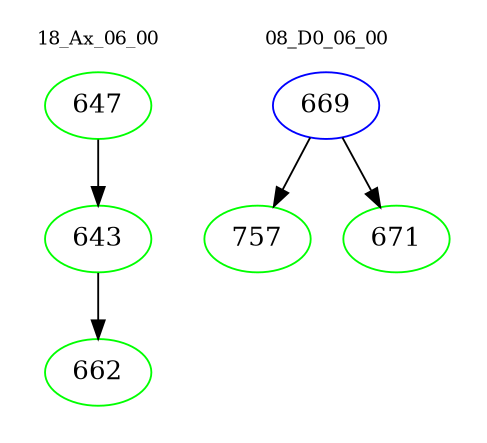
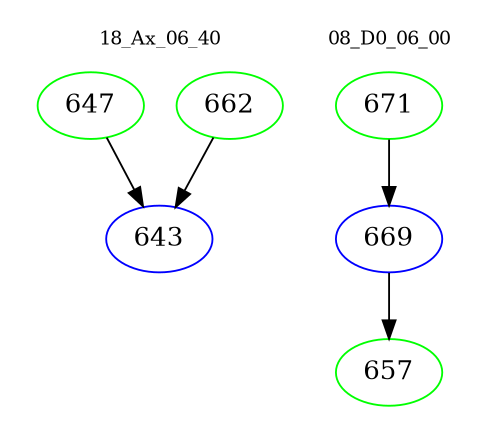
cluster "18_Ax_06_00": label "18_Ax_06_00" -> "18_Ax_06_40"
edge "669" -> "671": reversed
node "643": color green -> blue
node "757": label "757" -> "657"
edge "643" -> "662": reversed
